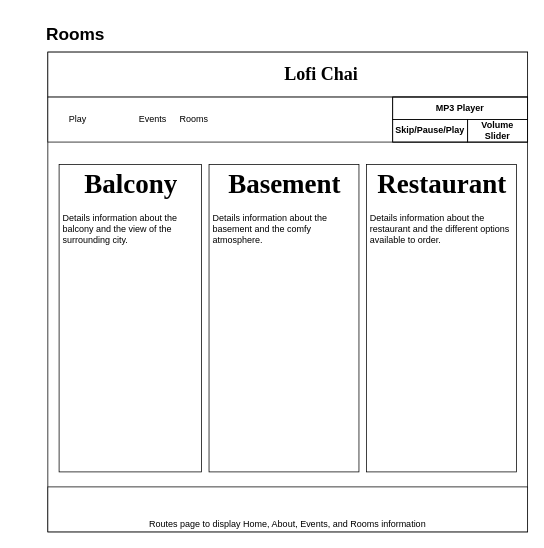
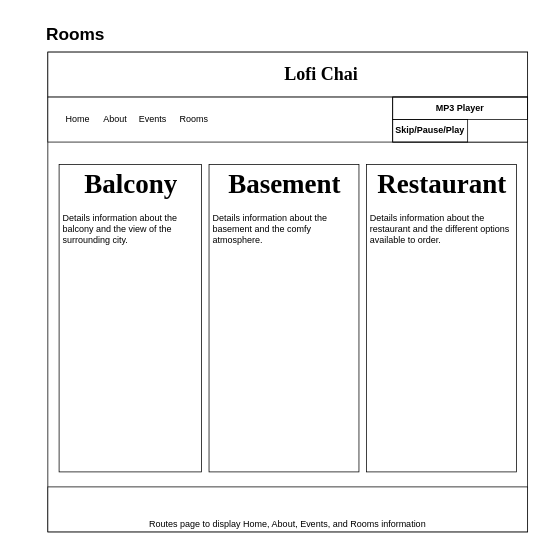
node "Play": label "Play" -> "Home"
node "About": added
node "Volume Slider": removed
